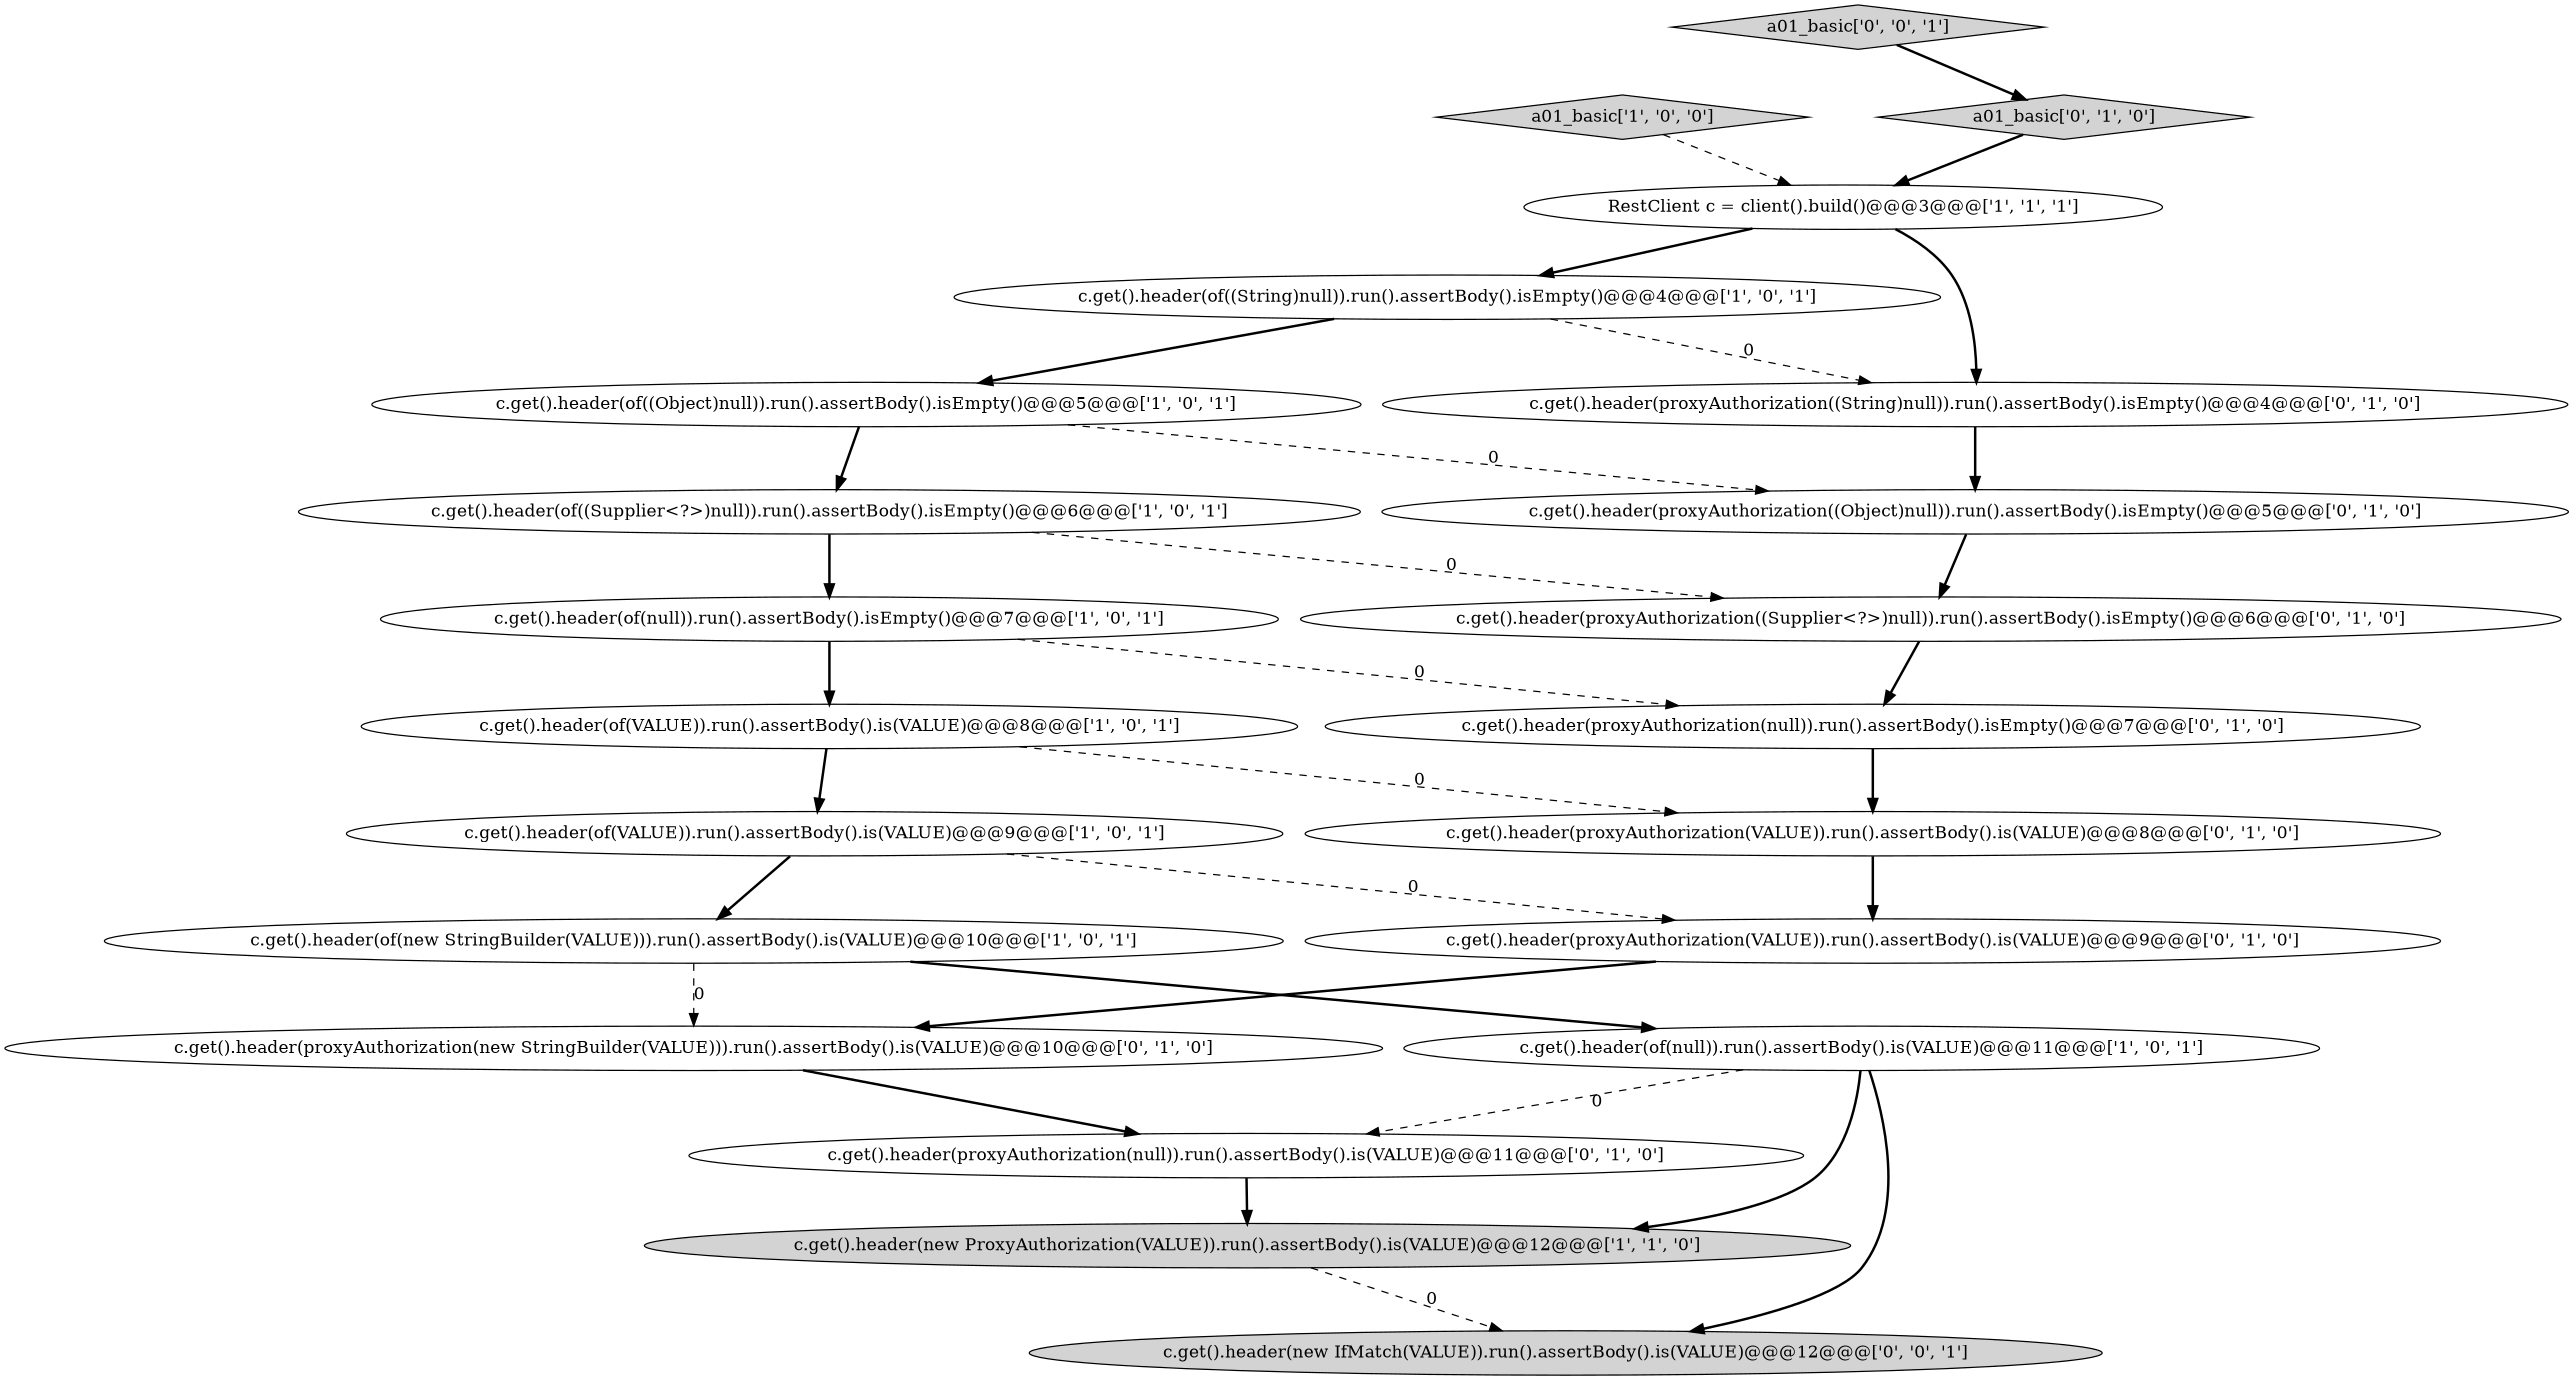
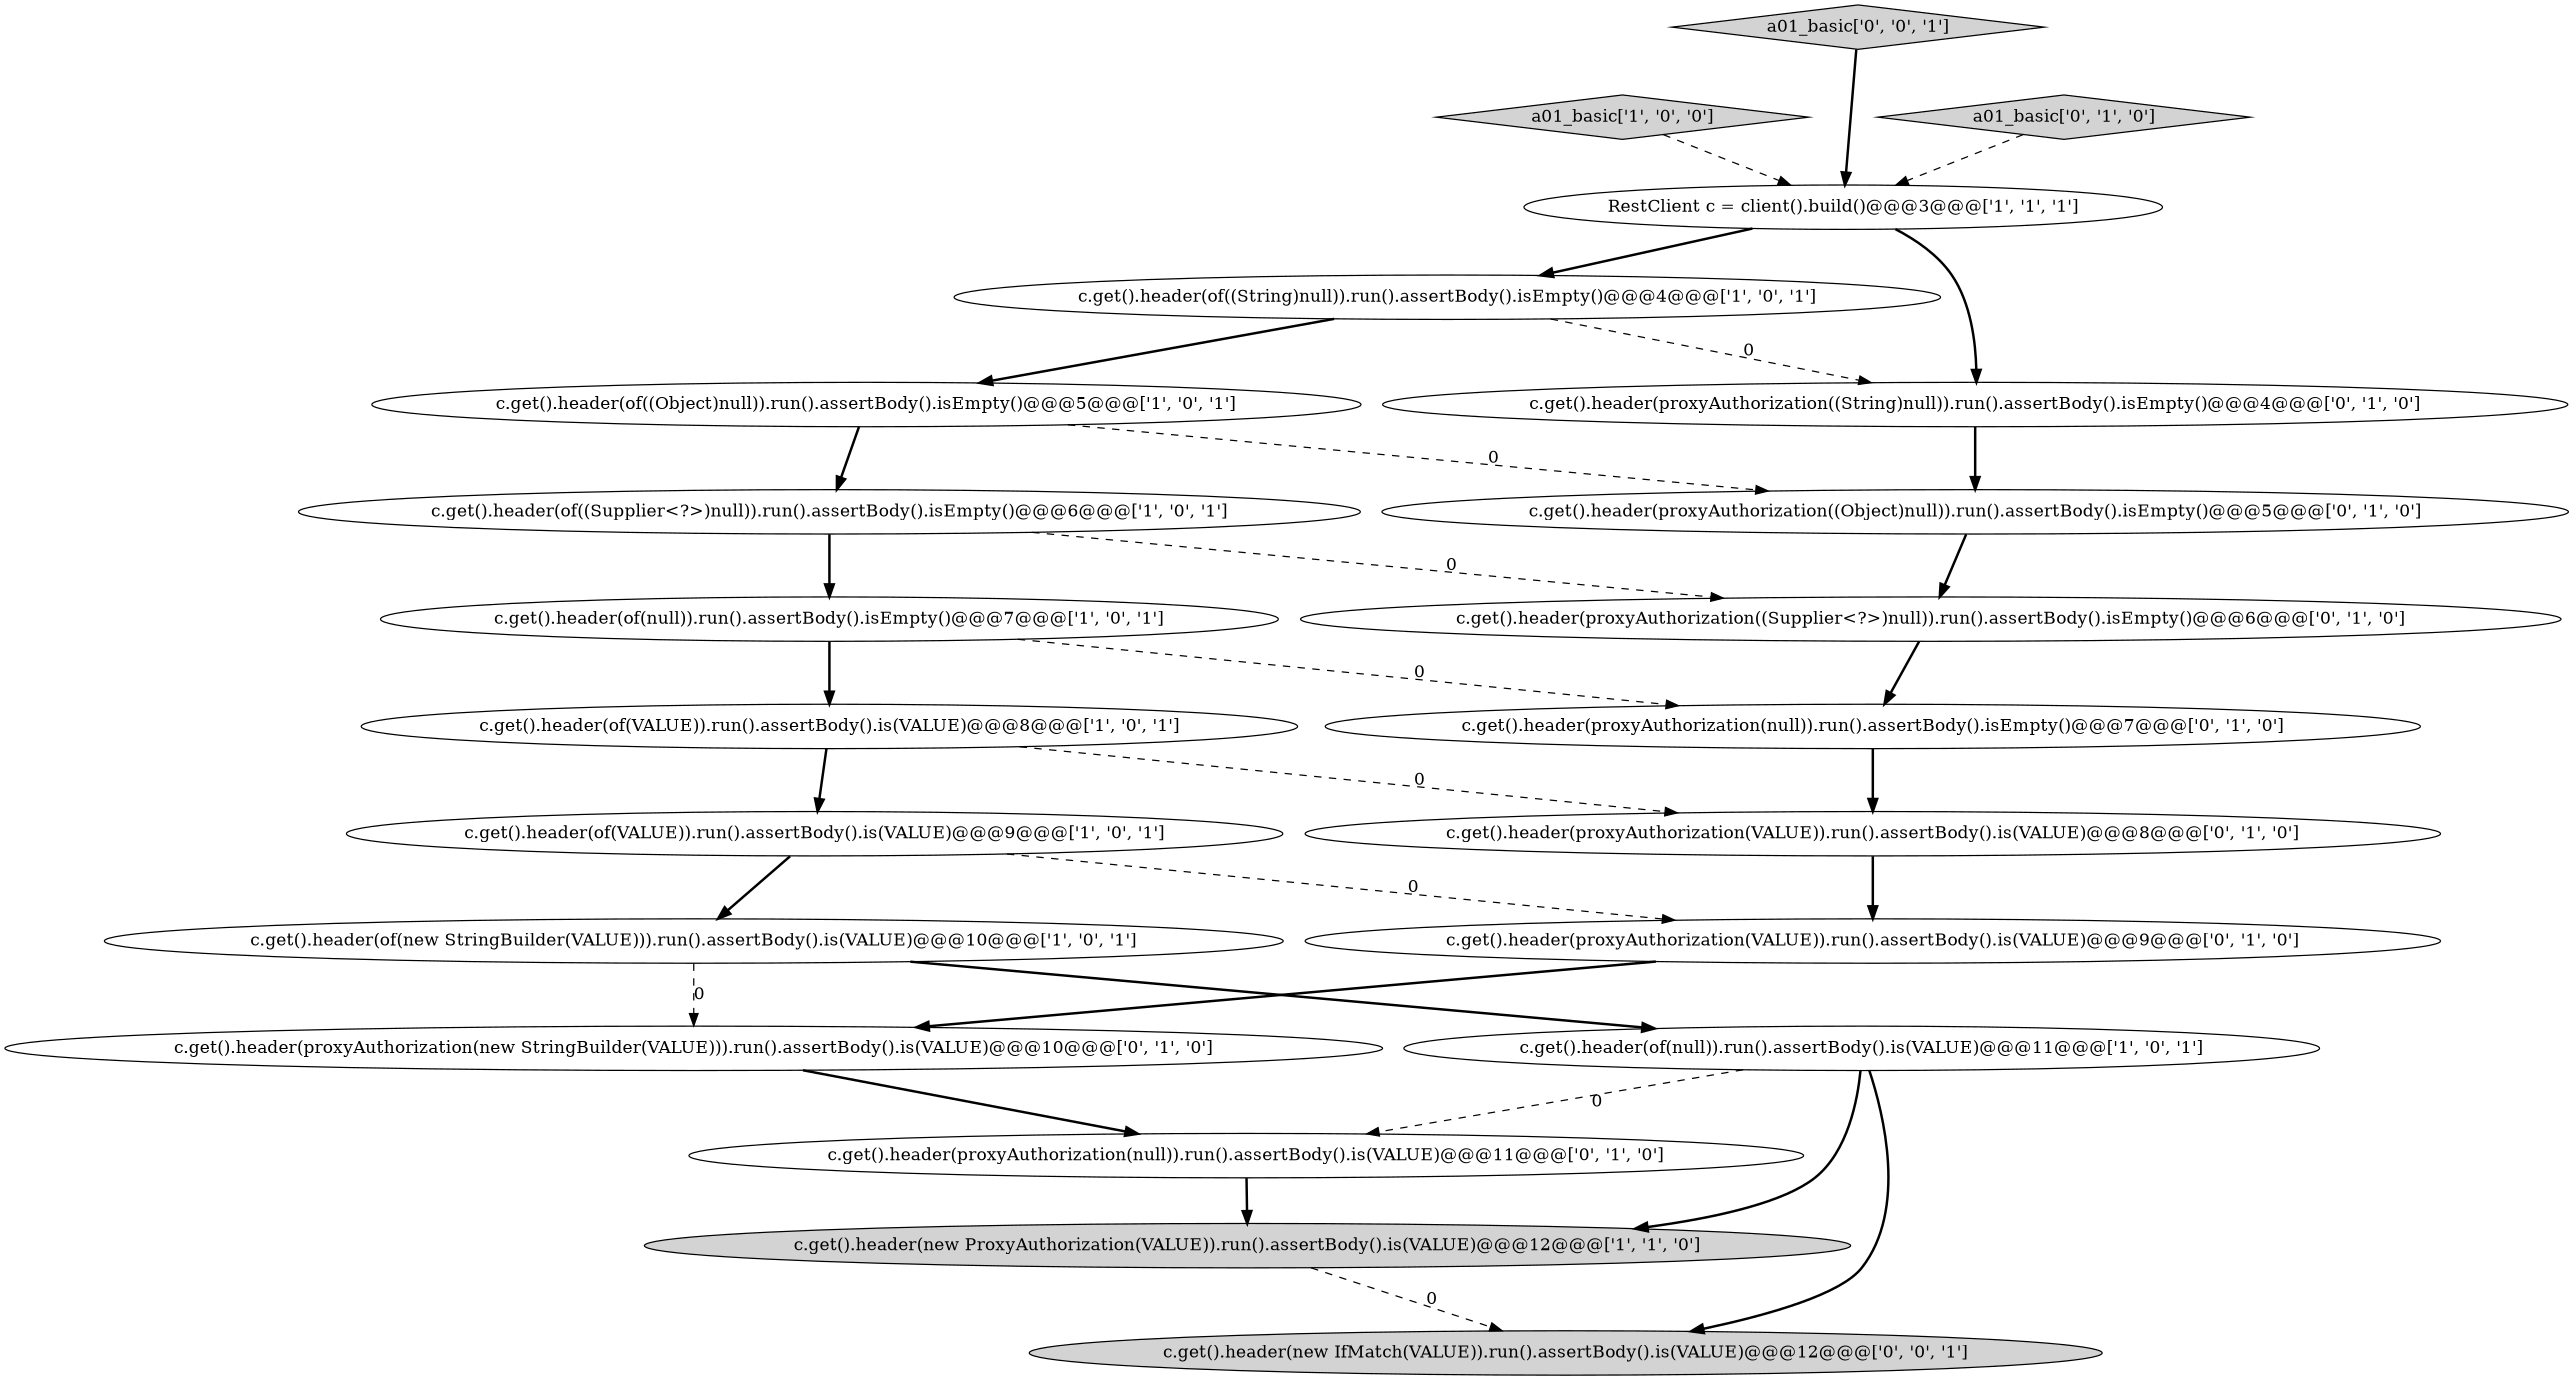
edge "a01_basic['0', '0', '1']" -> "a01_basic['0', '1', '0']": now "a01_basic['0', '0', '1']" -> "RestClient c = client().build()@@@3@@@['1', '1', '1']"
edge "a01_basic['0', '1', '0']" -> "RestClient c = client().build()@@@3@@@['1', '1', '1']": style bold -> dashed
